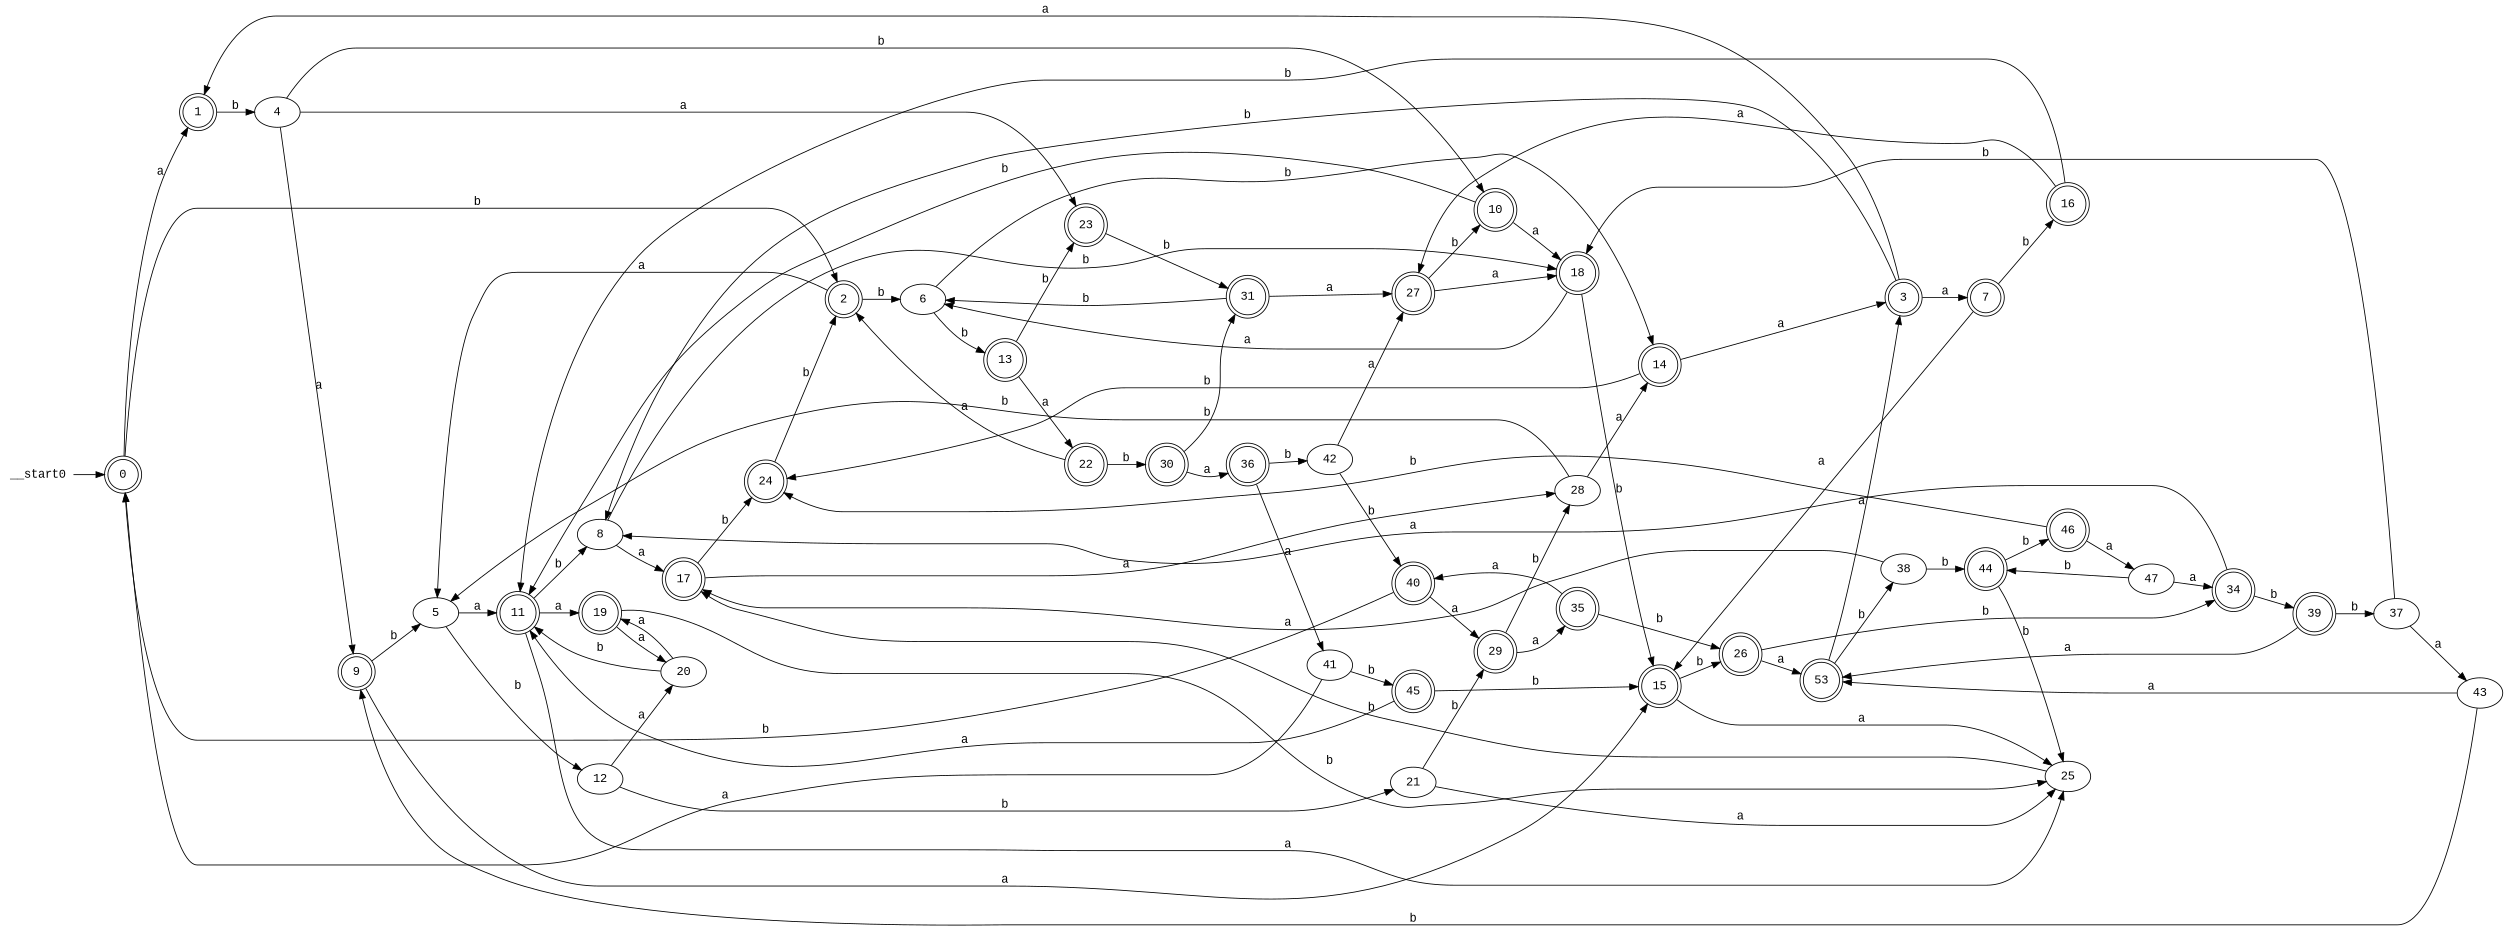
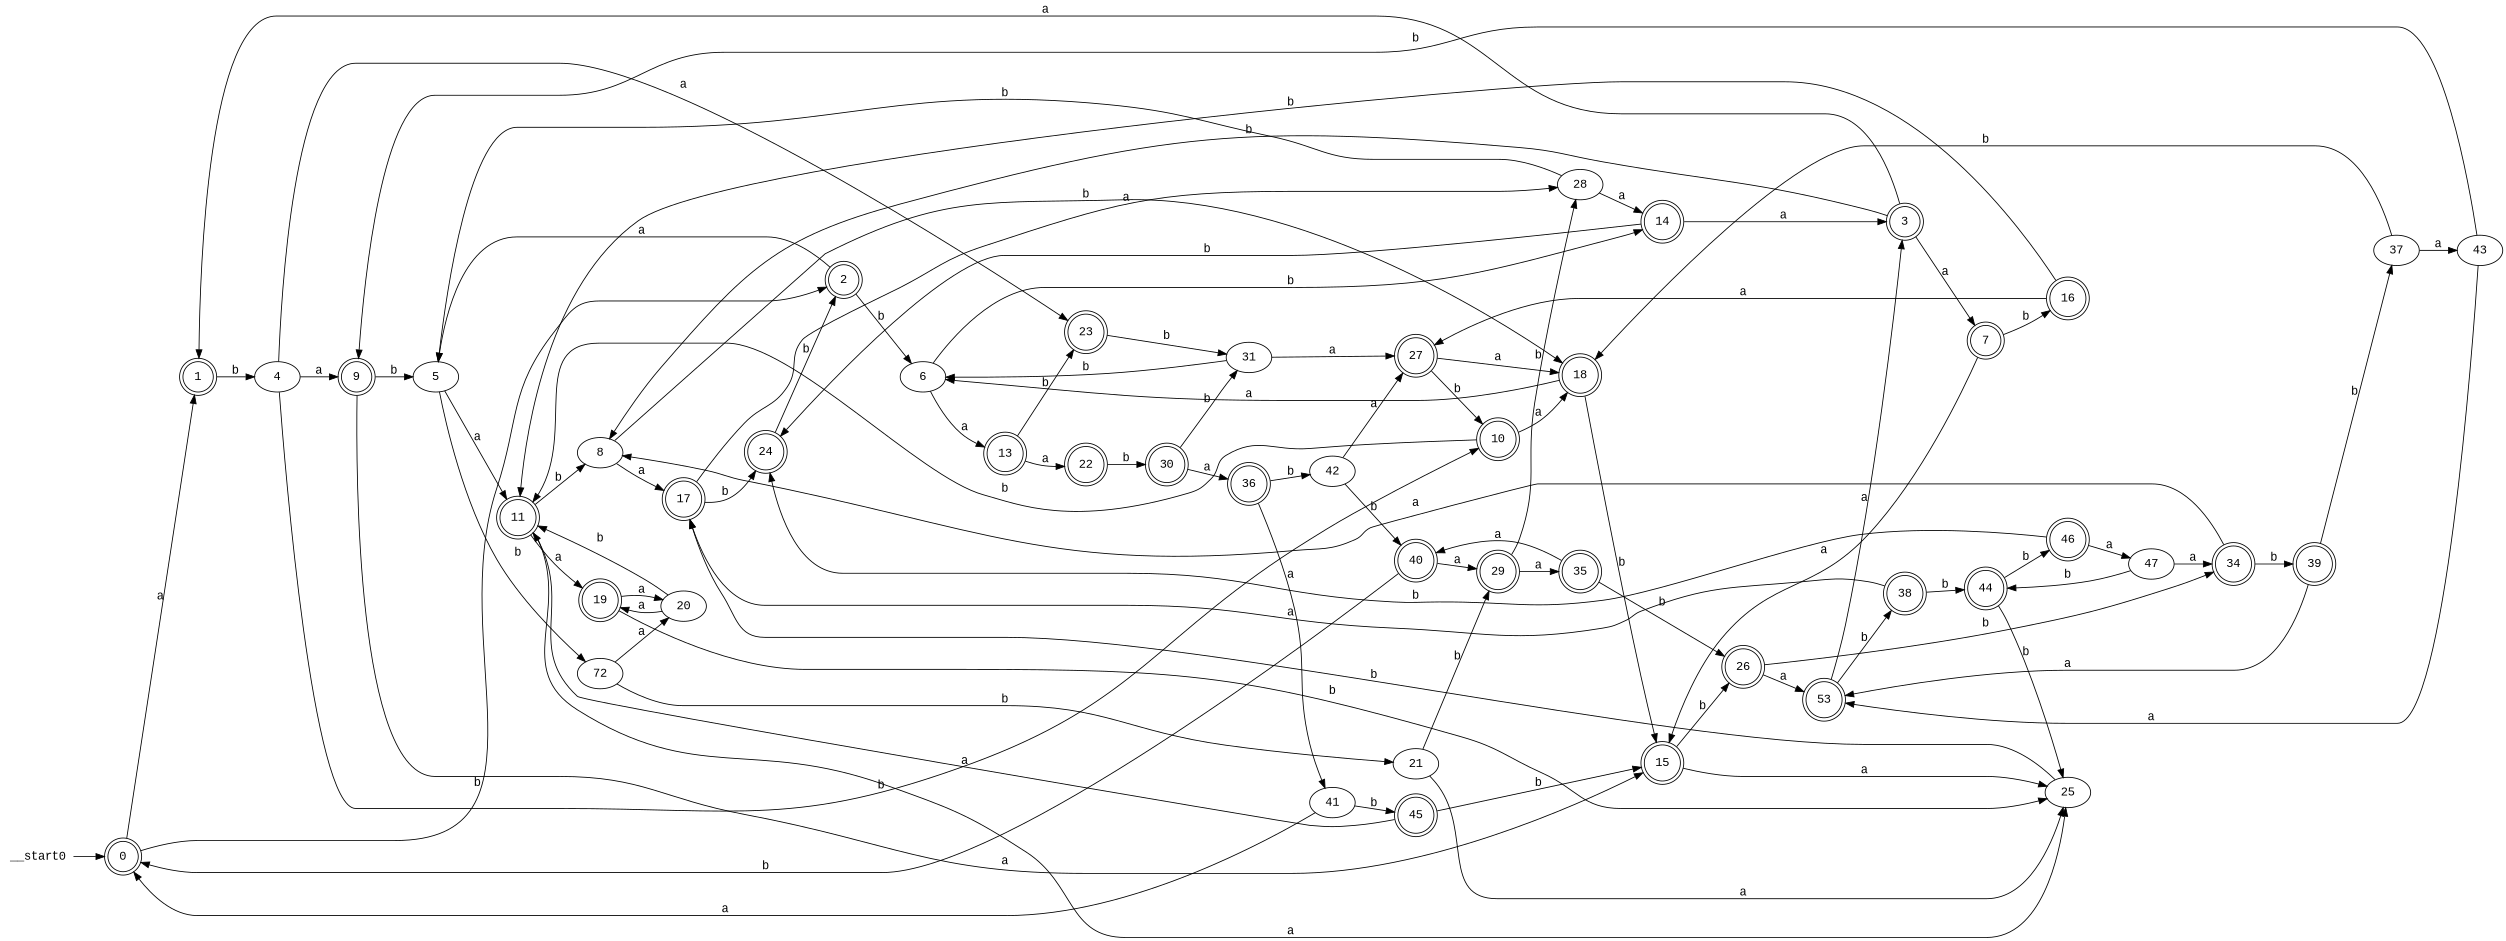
node "31": shape doublecircle -> ellipse
edge "6" -> "13": label "b" -> "a"
edge "22" -> "2": removed, label "a"
node "38": shape ellipse -> doublecircle
node "12": label "12" -> "72"
